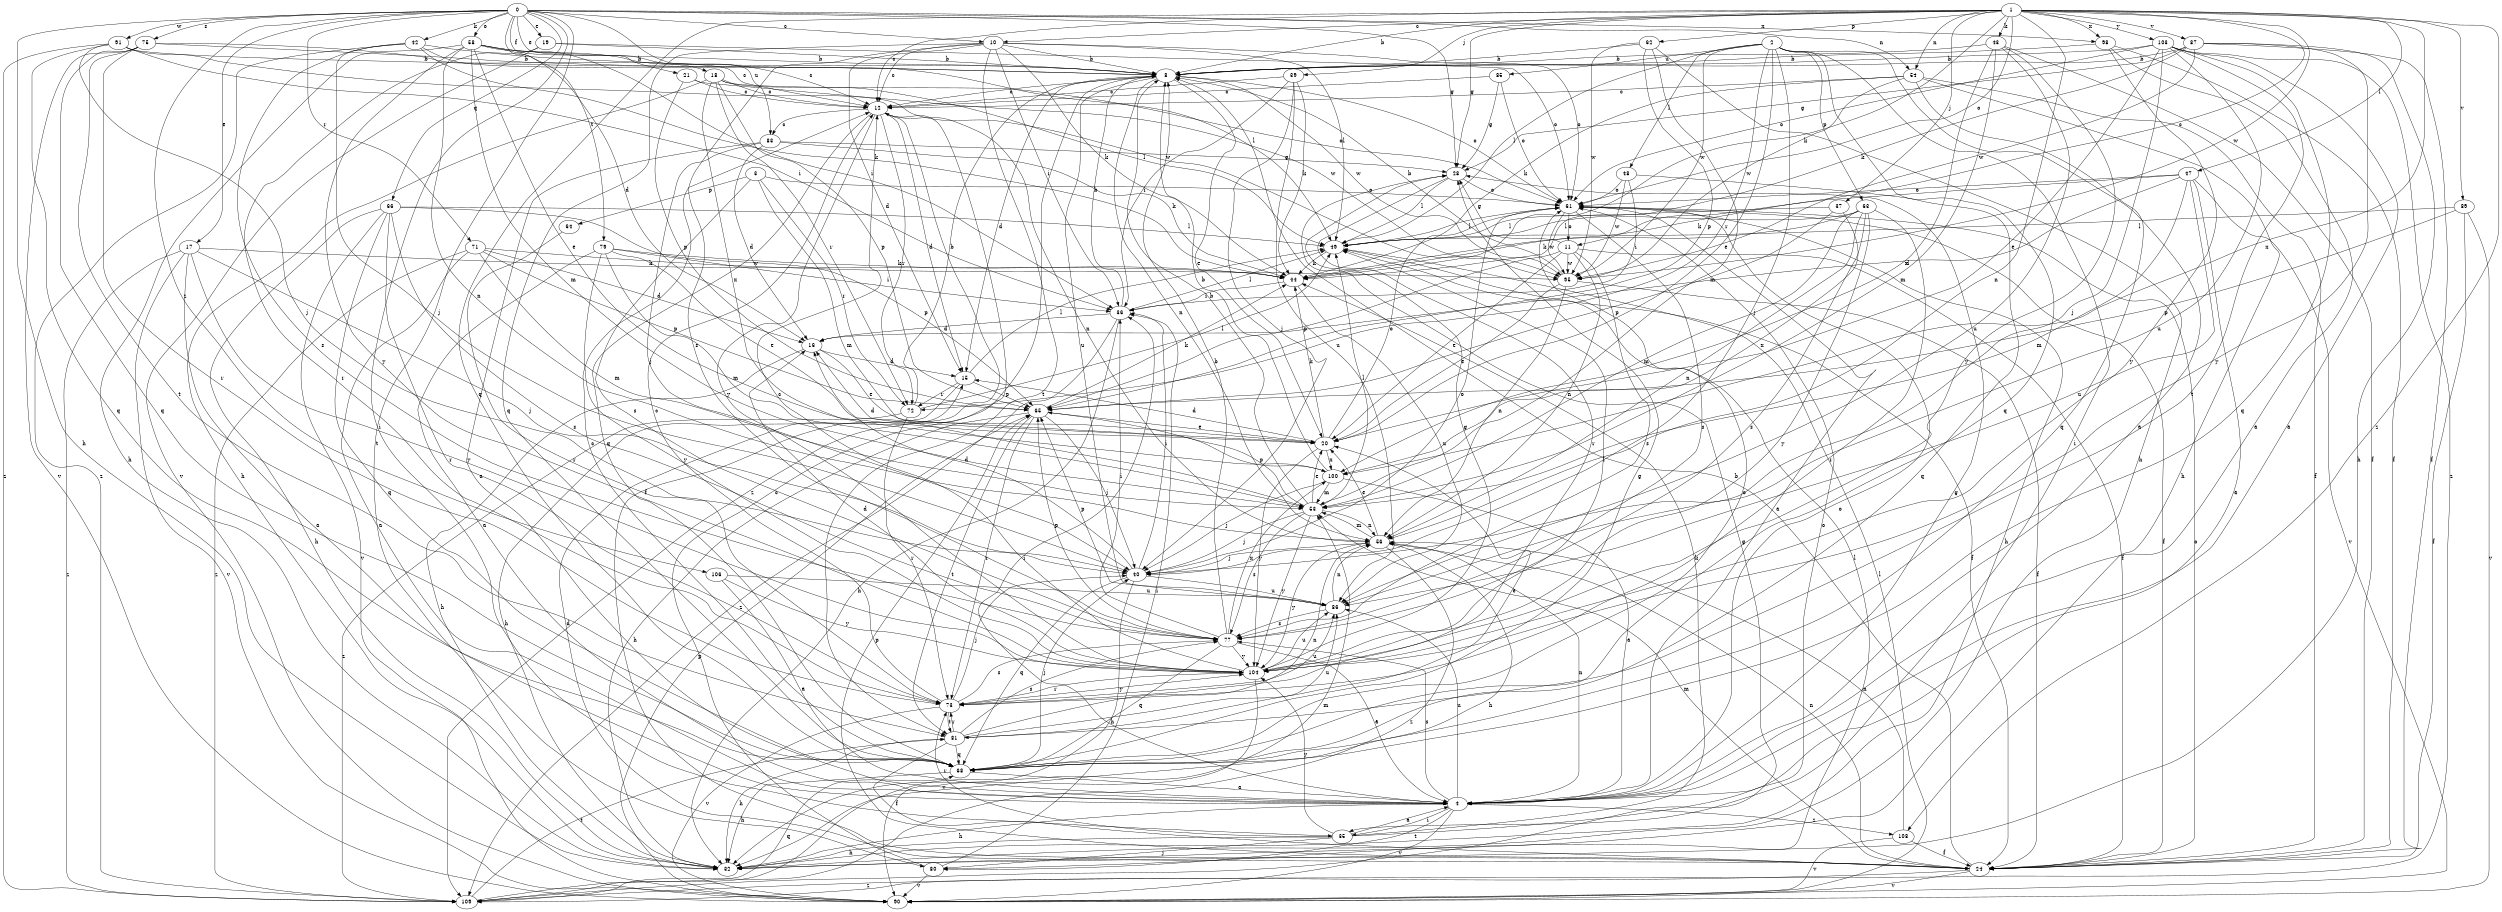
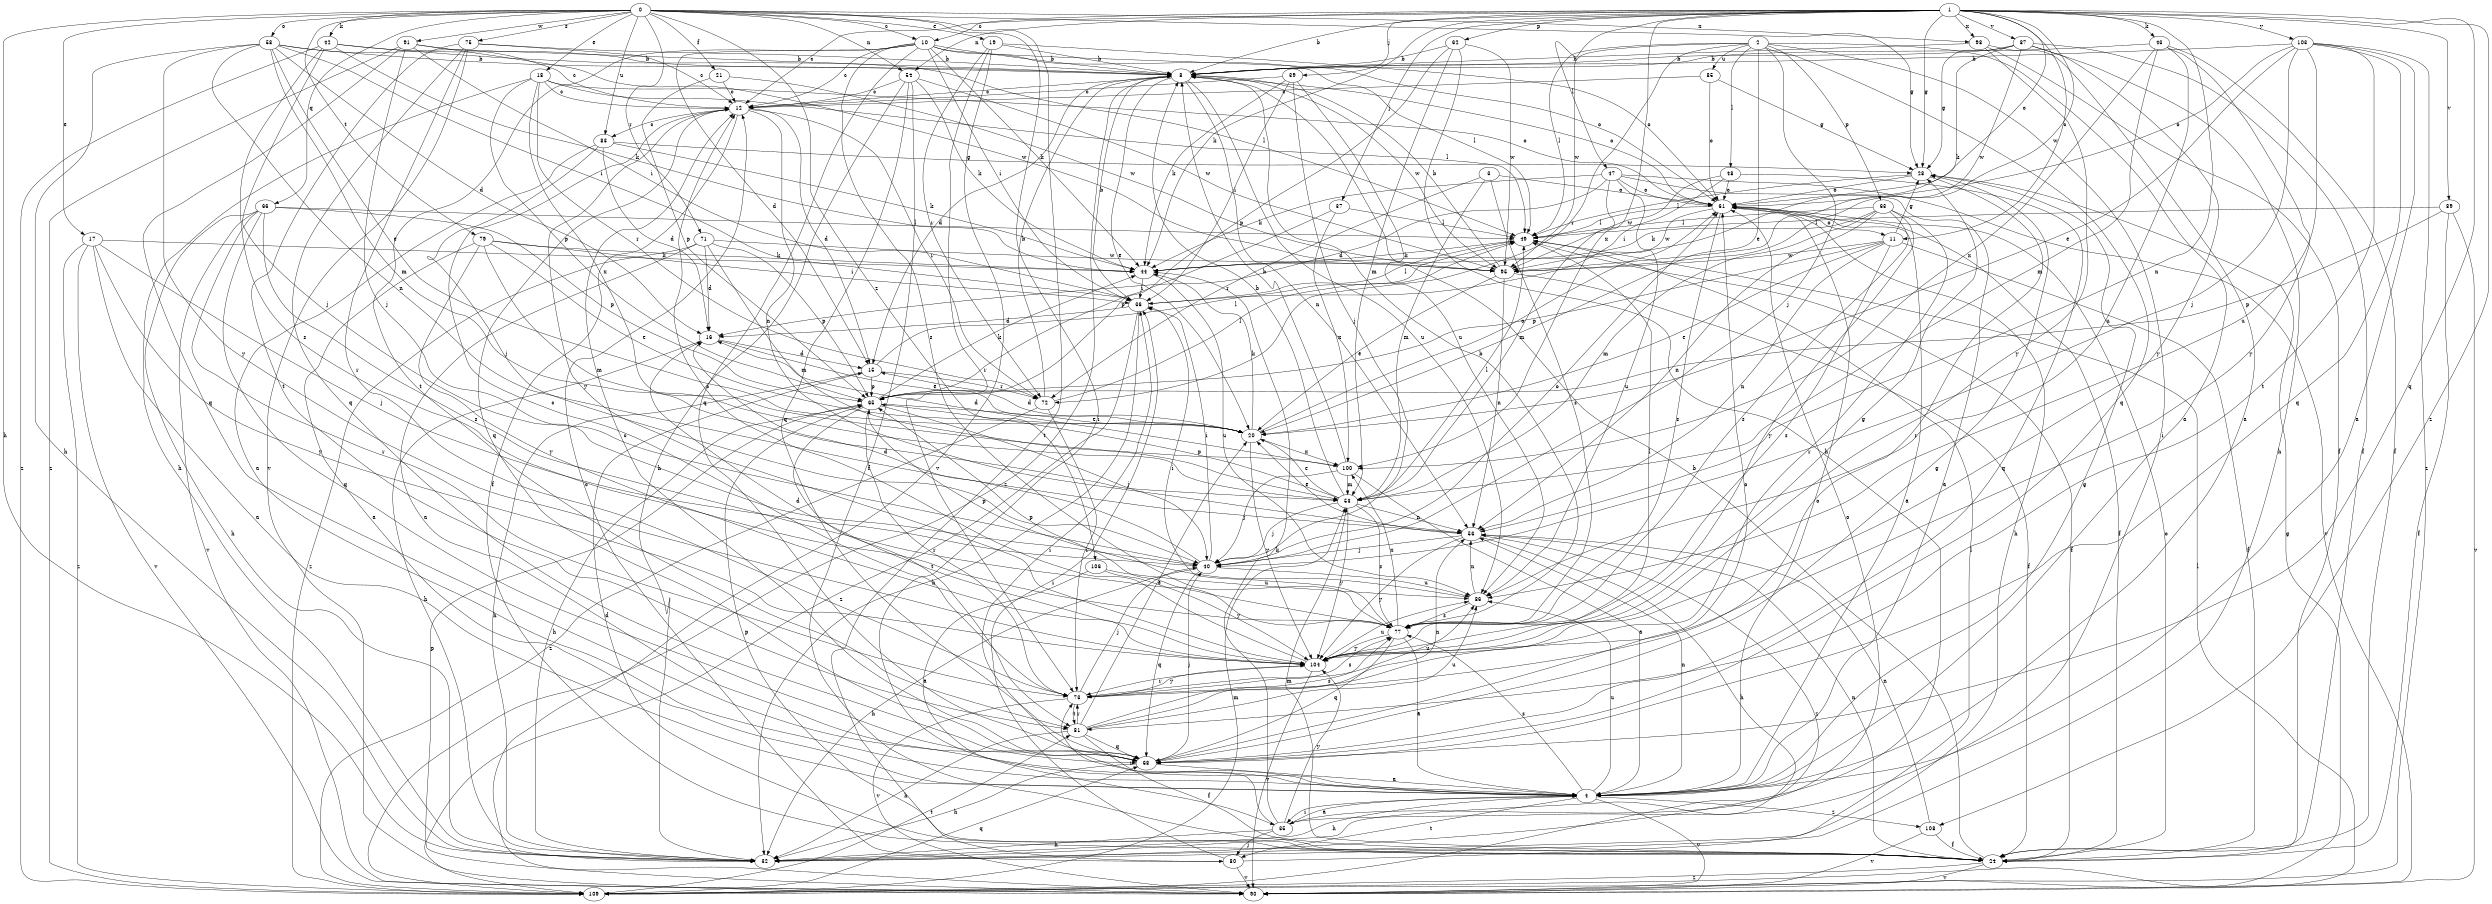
edge "19" -> "72": added, label "r"
node "64": removed
edge "56" -> "53": removed, label "m"
